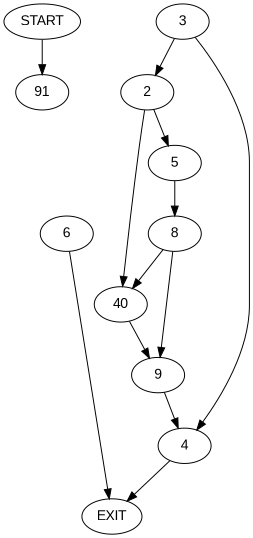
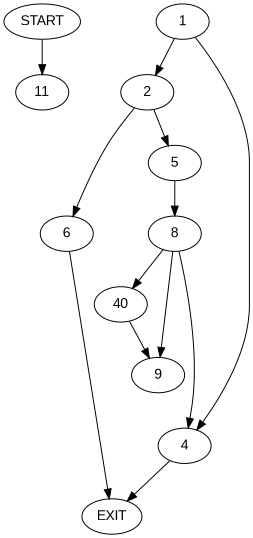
node "3": label "3" -> "1"
node "91": label "91" -> "11"
edge "2" -> "40": now "2" -> "6"
edge "9" -> "4": now "8" -> "4"
